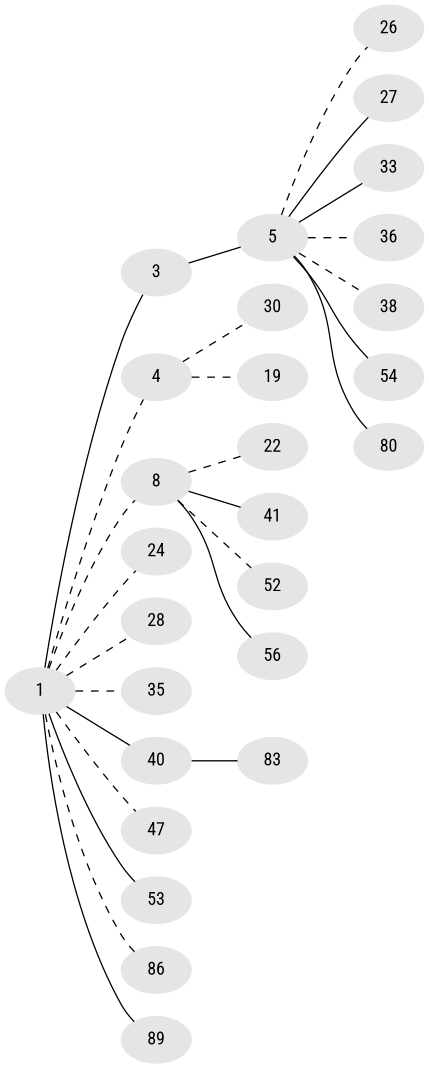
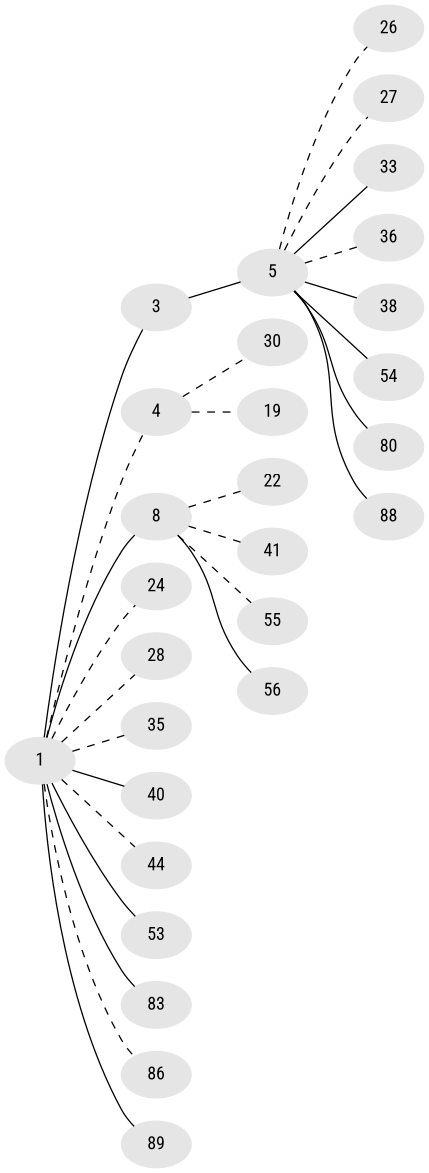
edge "27" -- "5": style solid -> dashed
edge "5" -- "38": style dashed -> solid
edge "8" -- "41": style solid -> dashed
node "88": added
edge "8" -- "1": style dashed -> solid
node "52": label "52" -> "55"
edge "40" -- "83": now "1" -- "83"
node "47": label "47" -> "44"
